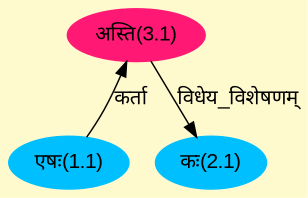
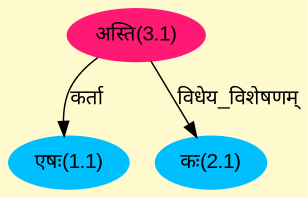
edge "एषः(1.1)" -> "अस्ति(3.1)": reversed
